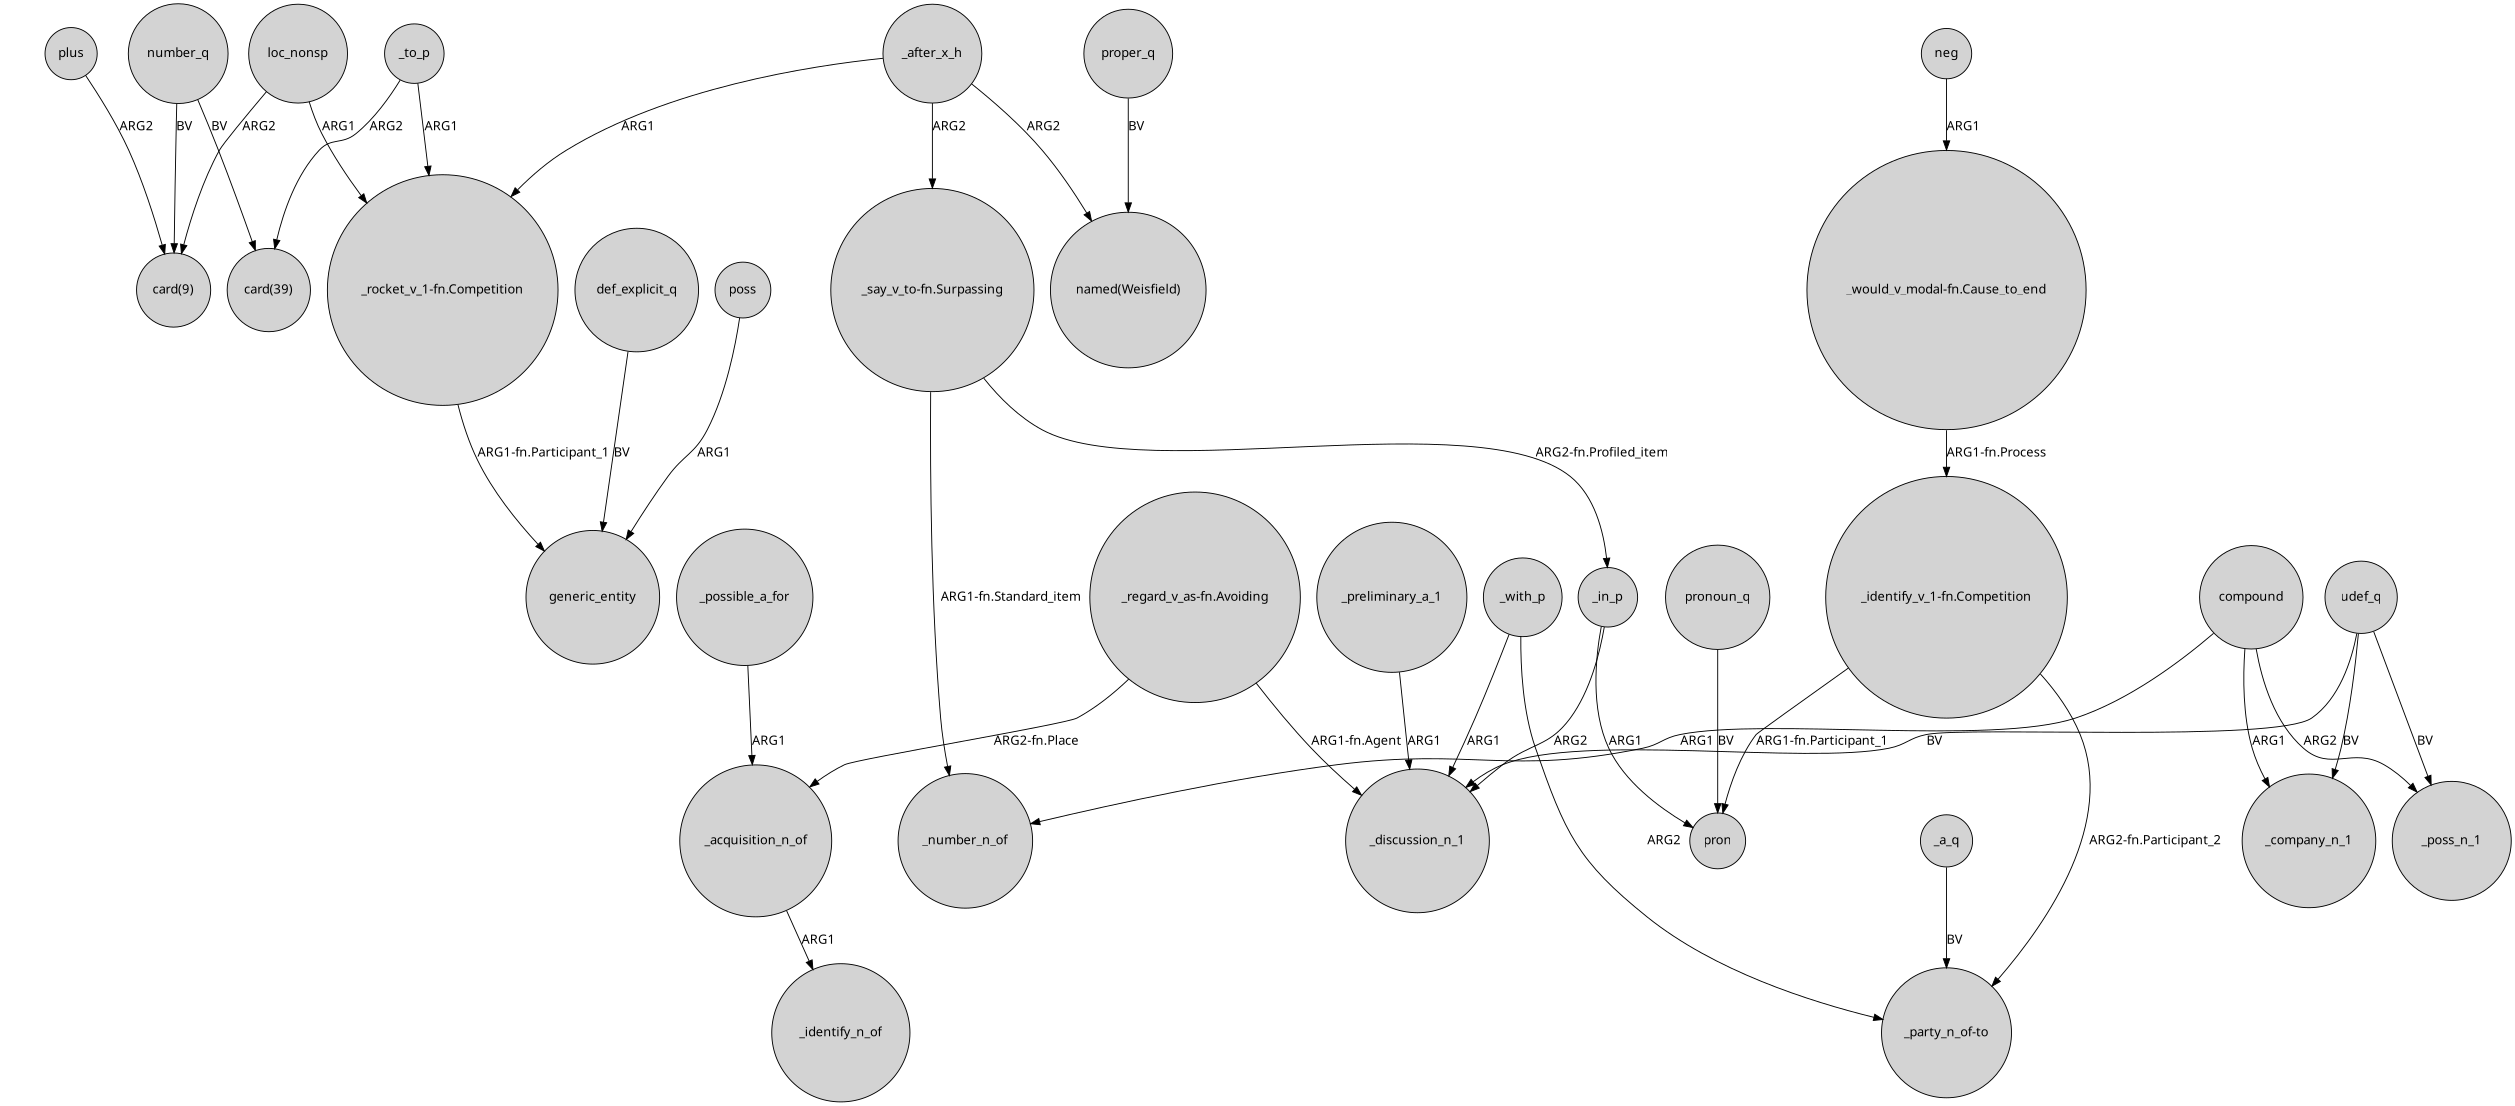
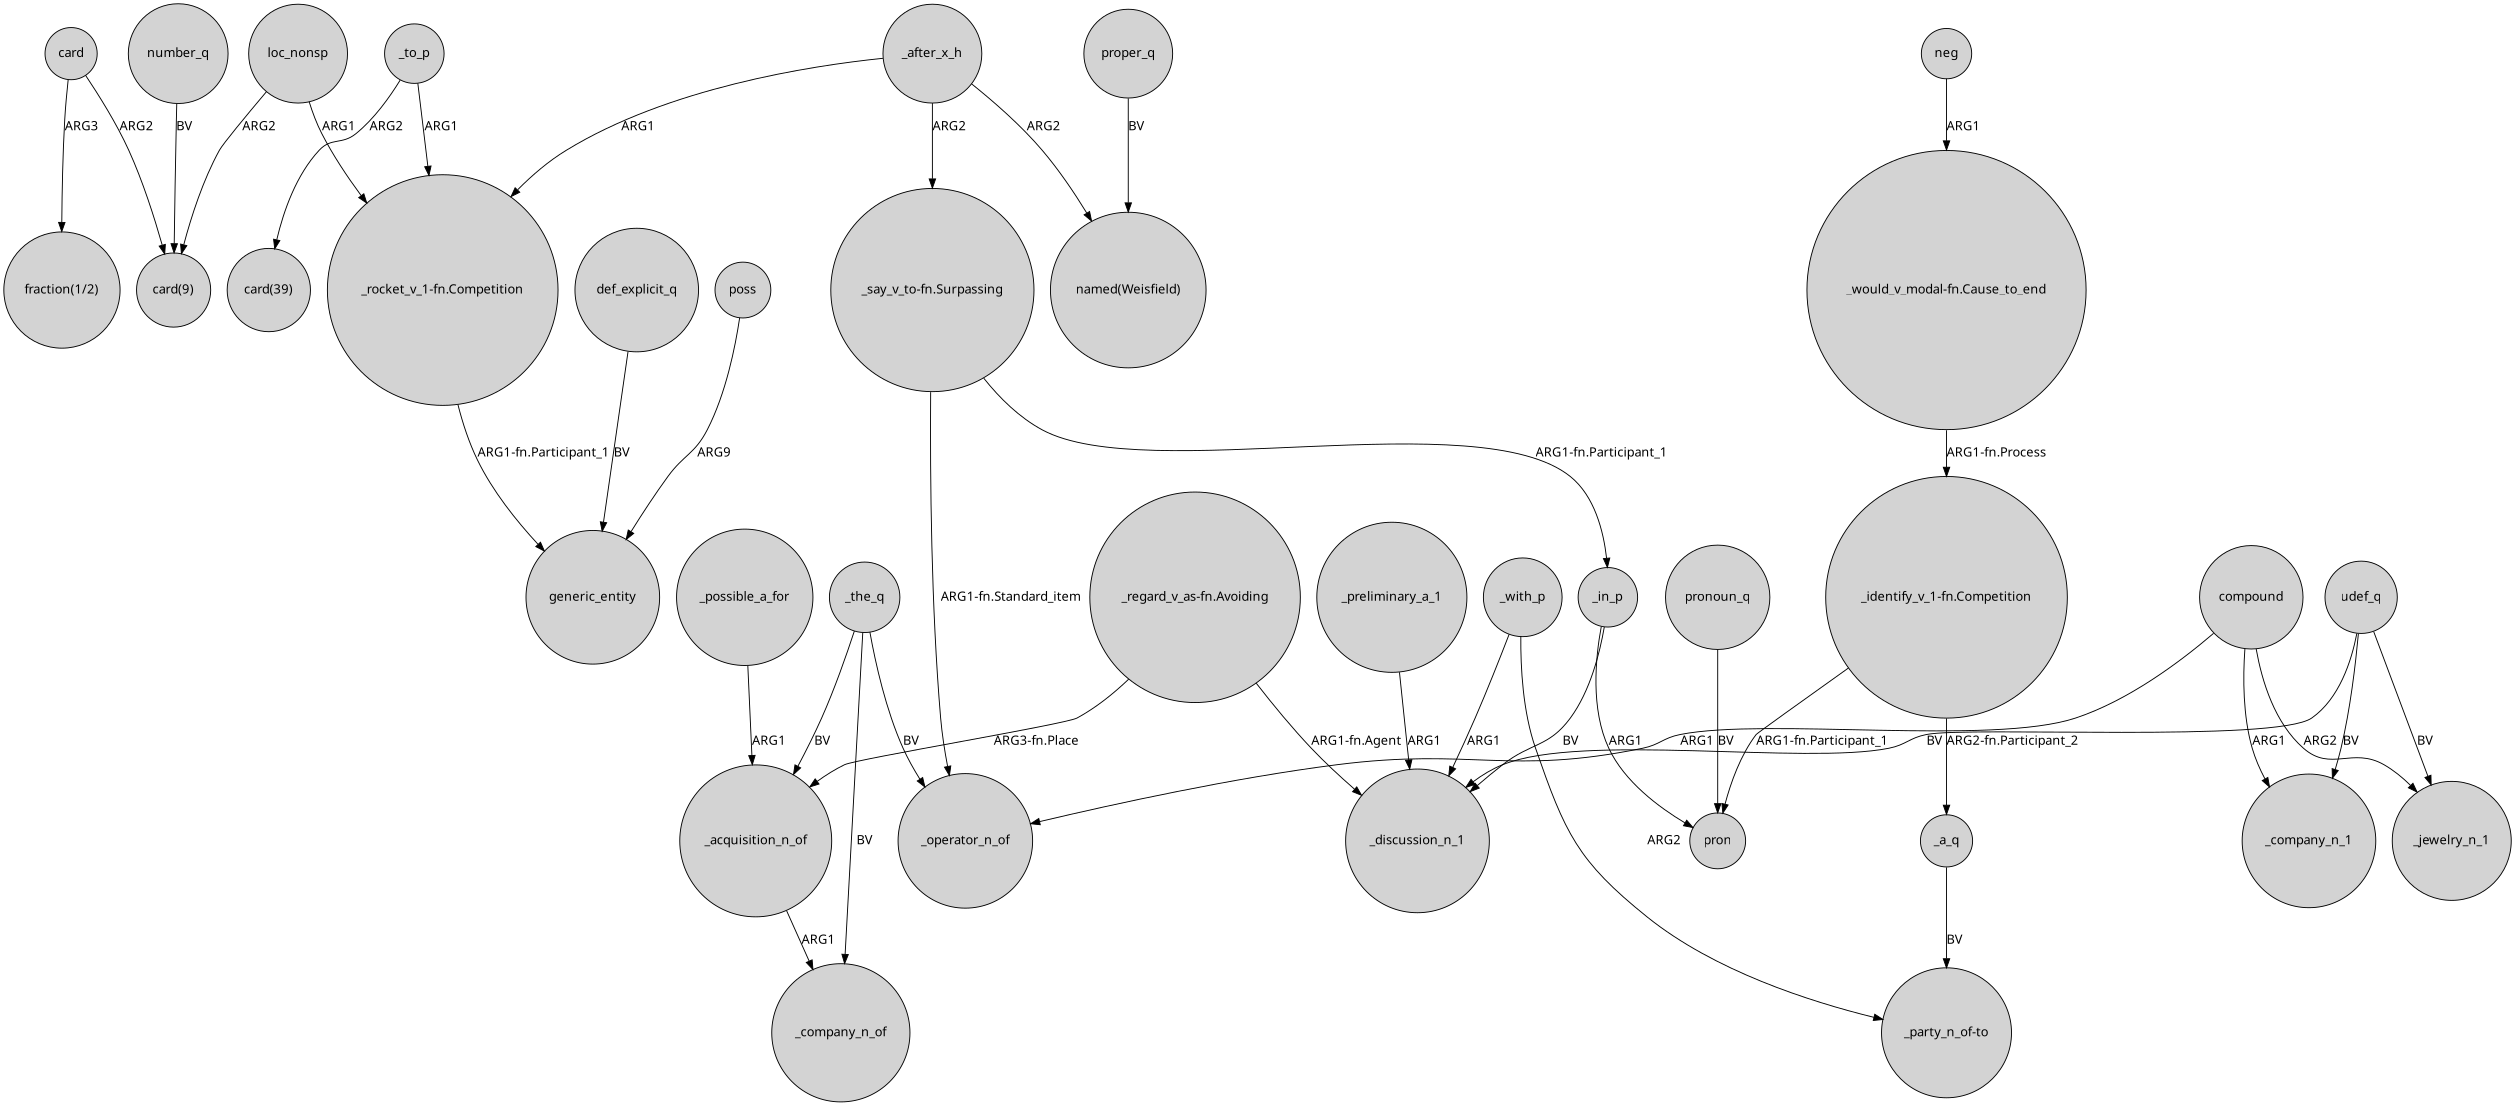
node "plus": label "plus" -> "card"
edge "number_q" -> "card(39)": removed, label "BV"
node "fraction(1/2)": added
edge "poss" -> "generic_entity": label "ARG1" -> "ARG9"
edge "_say_v_to-fn.Surpassing" -> "_in_p": label "ARG2-fn.Profiled_item" -> "ARG1-fn.Participant_1"
node "_the_q": added
edge "_regard_v_as-fn.Avoiding" -> "_acquisition_n_of": label "ARG2-fn.Place" -> "ARG3-fn.Place"
edge "_in_p" -> "_discussion_n_1": label "ARG2" -> "BV"
edge "_identify_v_1-fn.Competition" -> "_party_n_of-to": now "_identify_v_1-fn.Competition" -> "_a_q"
node "_number_n_of": label "_number_n_of" -> "_operator_n_of"
node "_poss_n_1": label "_poss_n_1" -> "_jewelry_n_1"
node "_identify_n_of": label "_identify_n_of" -> "_company_n_of"
